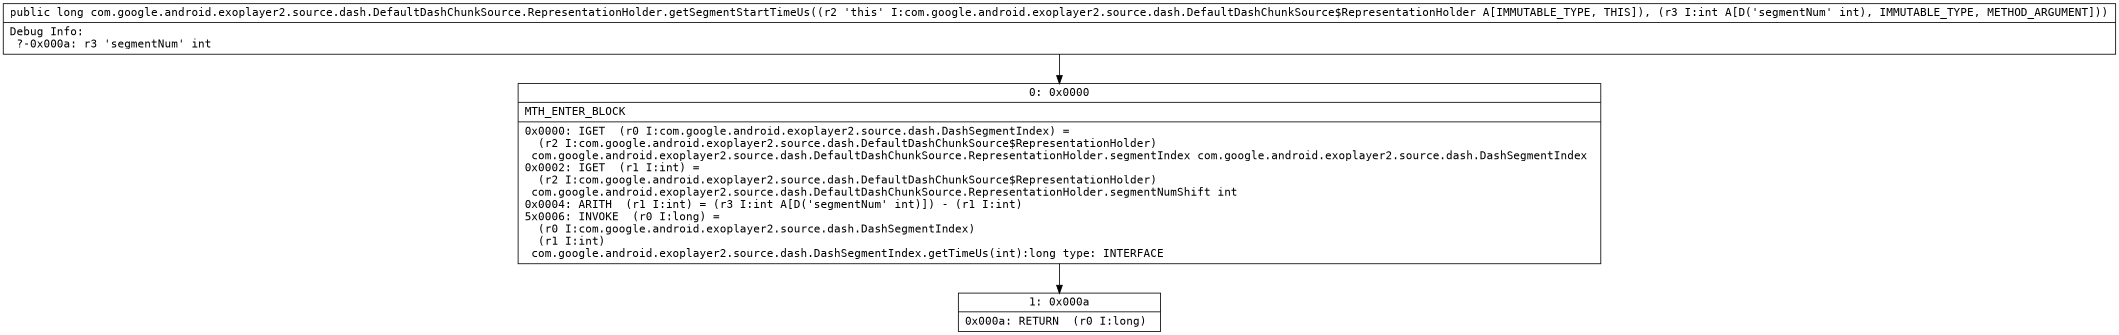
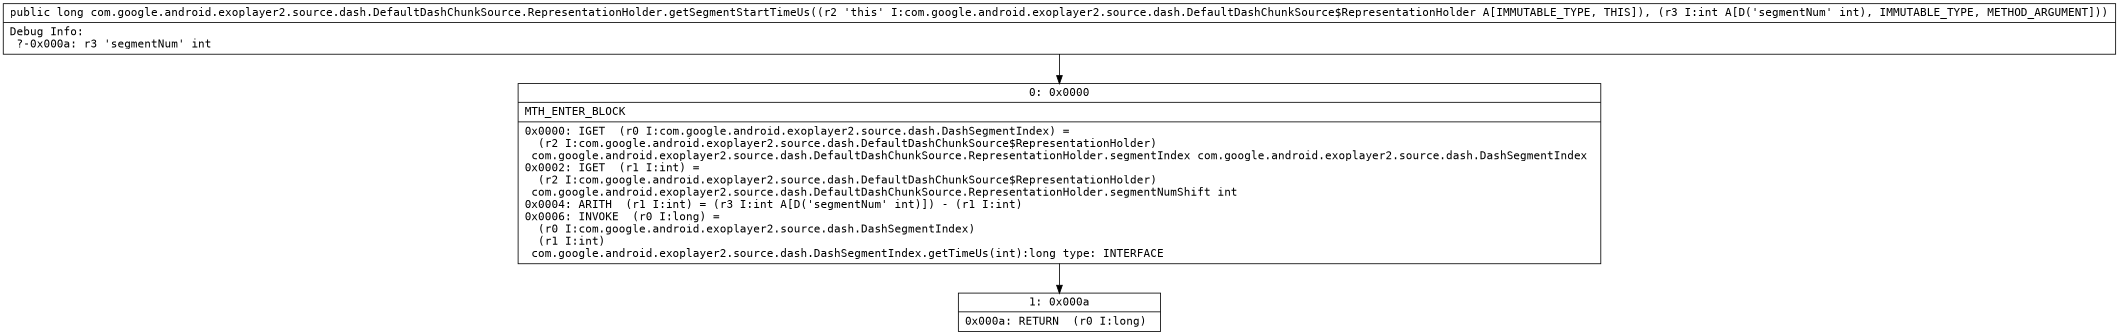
node "0: 0x0000": text "5x0006: INVOKE  (r0 I:long) =" -> "0x0006: INVOKE  (r0 I:long) ="
